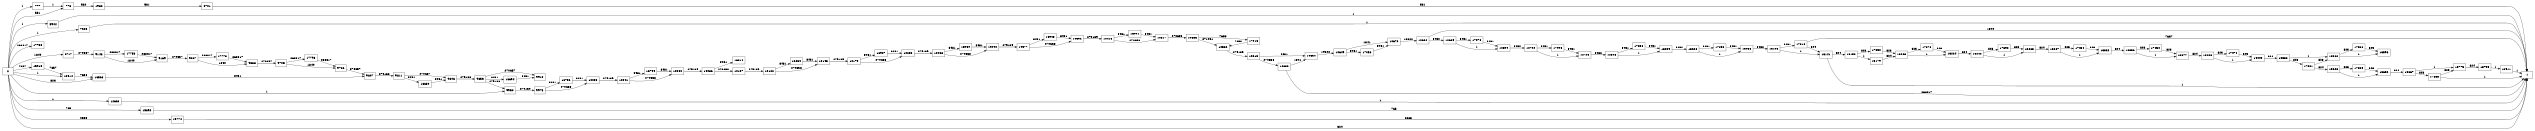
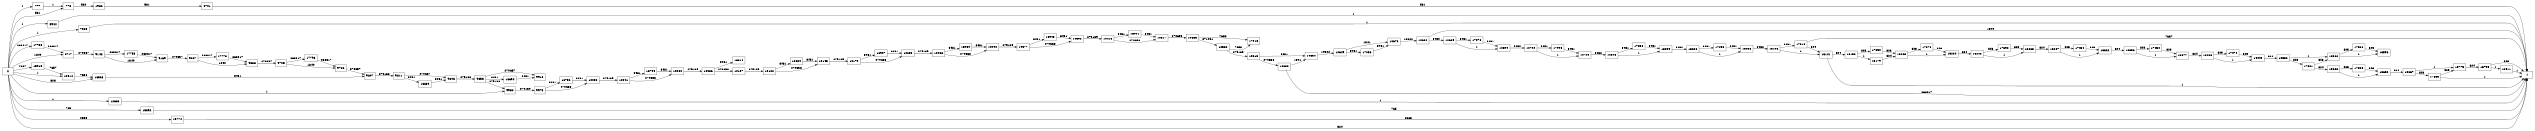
edge "17016" -> "10582": reversed
edge "17733" -> "8717": added, label "268817"
edge "13795" -> "1": added, label "823"
